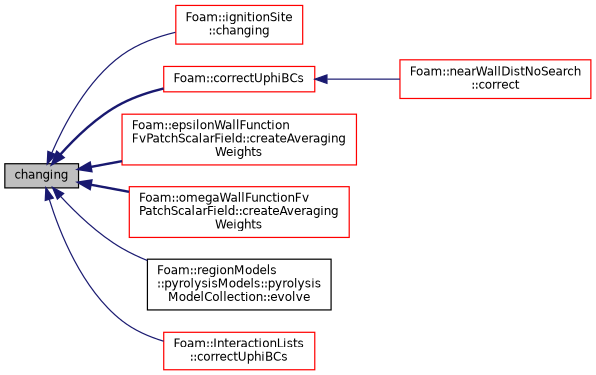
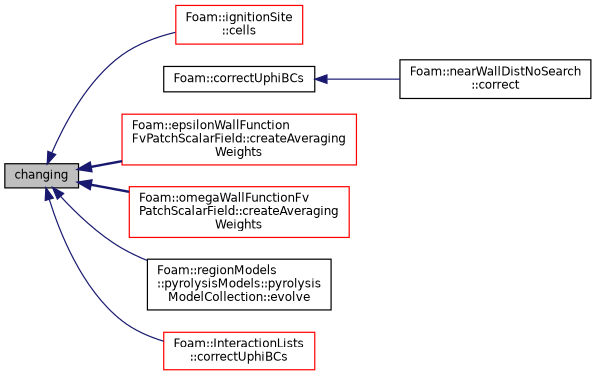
node "Foam::ignitionSite ::changing": label "Foam::ignitionSite ::changing" -> "Foam::ignitionSite ::cells"
node "Foam::correctUphiBCs": color red -> black
node "Foam::nearWallDistNoSearch ::correct": color red -> black
edge "Foam::correctUphiBCs" -> "changing": removed
